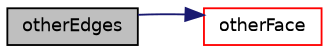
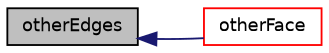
edge "otherEdges" -> "otherFace": reversed
